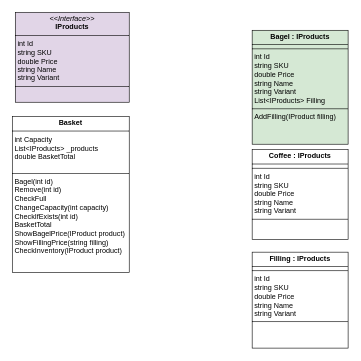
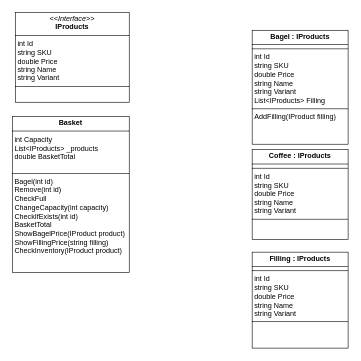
node "<<Interface>> IProducts int Id string SKU double Price string Name string Variant": fillcolor #e1d5e7 -> #ffffff
node "Bagel : IProducts int Id string SKU double Price string Name string Variant List<IProducts> Filling AddFilling(IProduct filling)": fillcolor #d5e8d4 -> #ffffff
